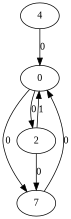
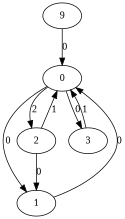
node "4": label "4" -> "9"
edge "0" -> "2": label "0" -> "2"
node "3": added
node "7": label "7" -> "1"
